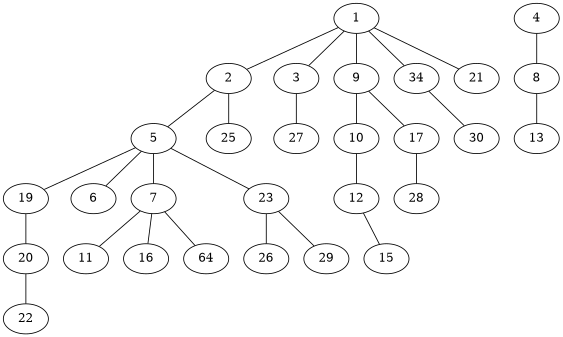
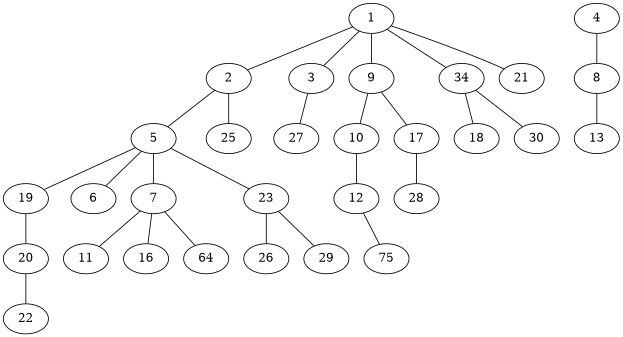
node "18": added
node "15": label "15" -> "75"
